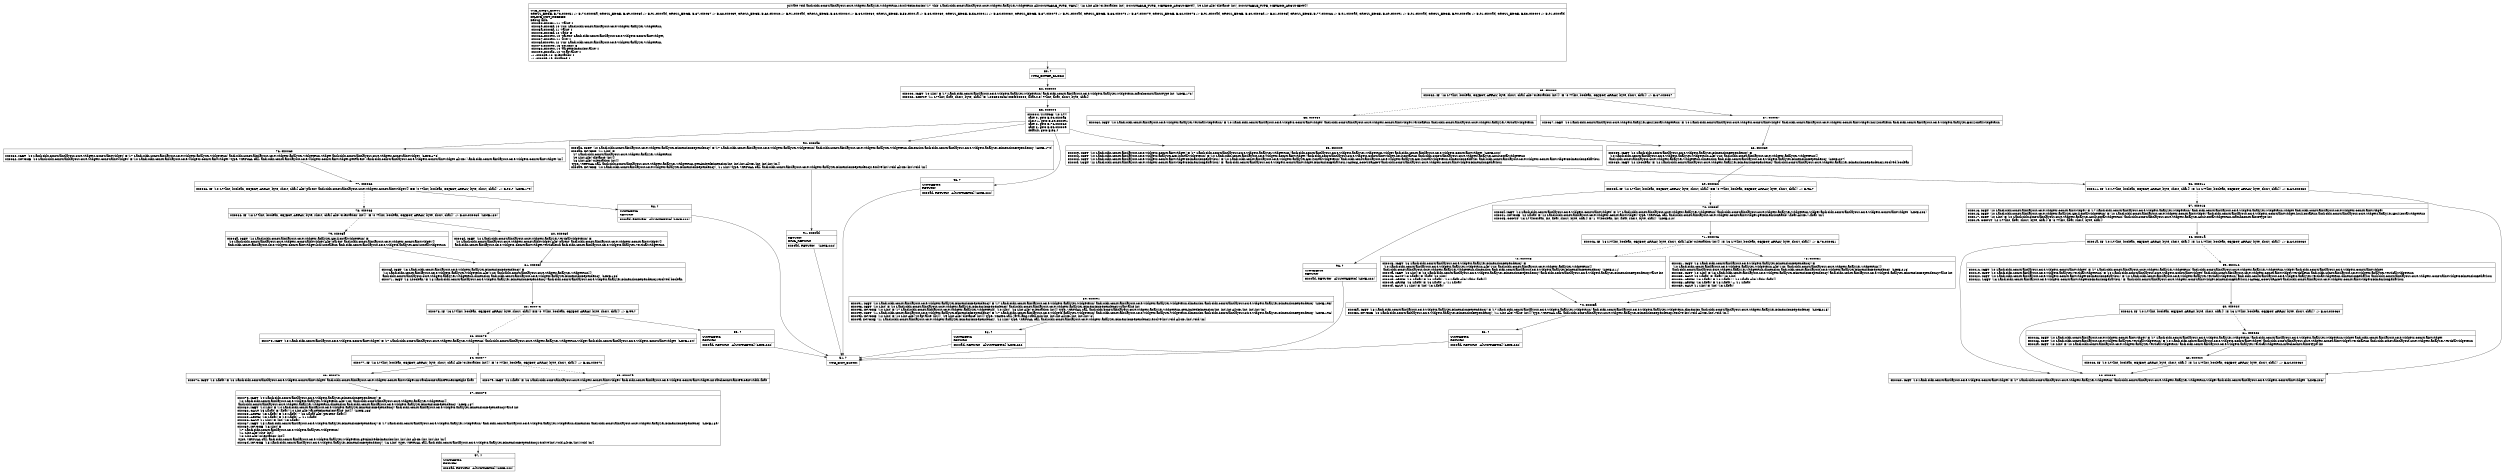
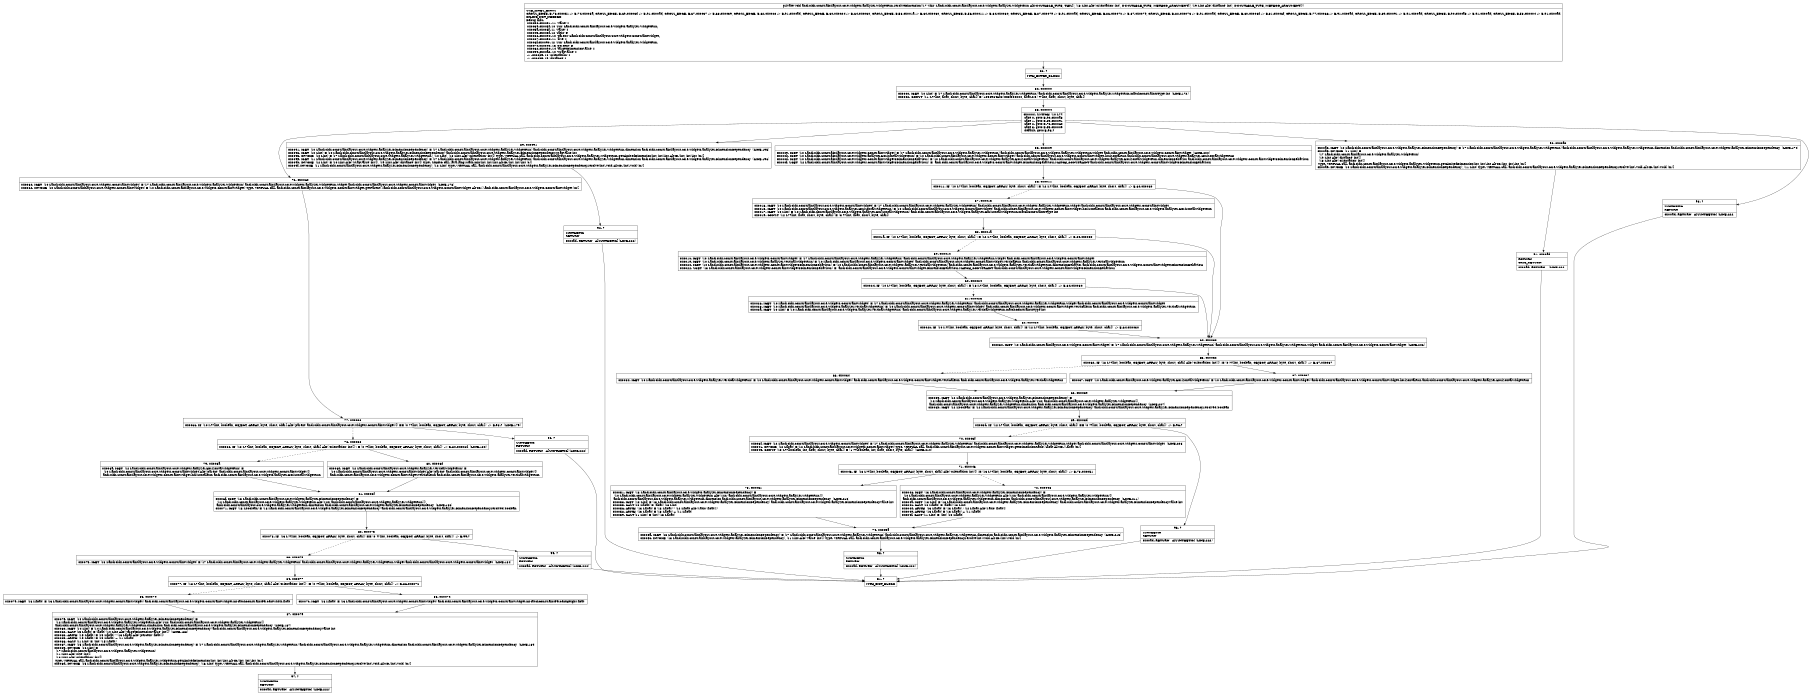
node "53: 0x0004": text "short 1: goto B:89:0x0091" -> "case 1: goto B:89:0x0091"
edge "53: 0x0004" -> "89: 0x0091": added
edge "64: 0x0030" -> "65: 0x0032": added
